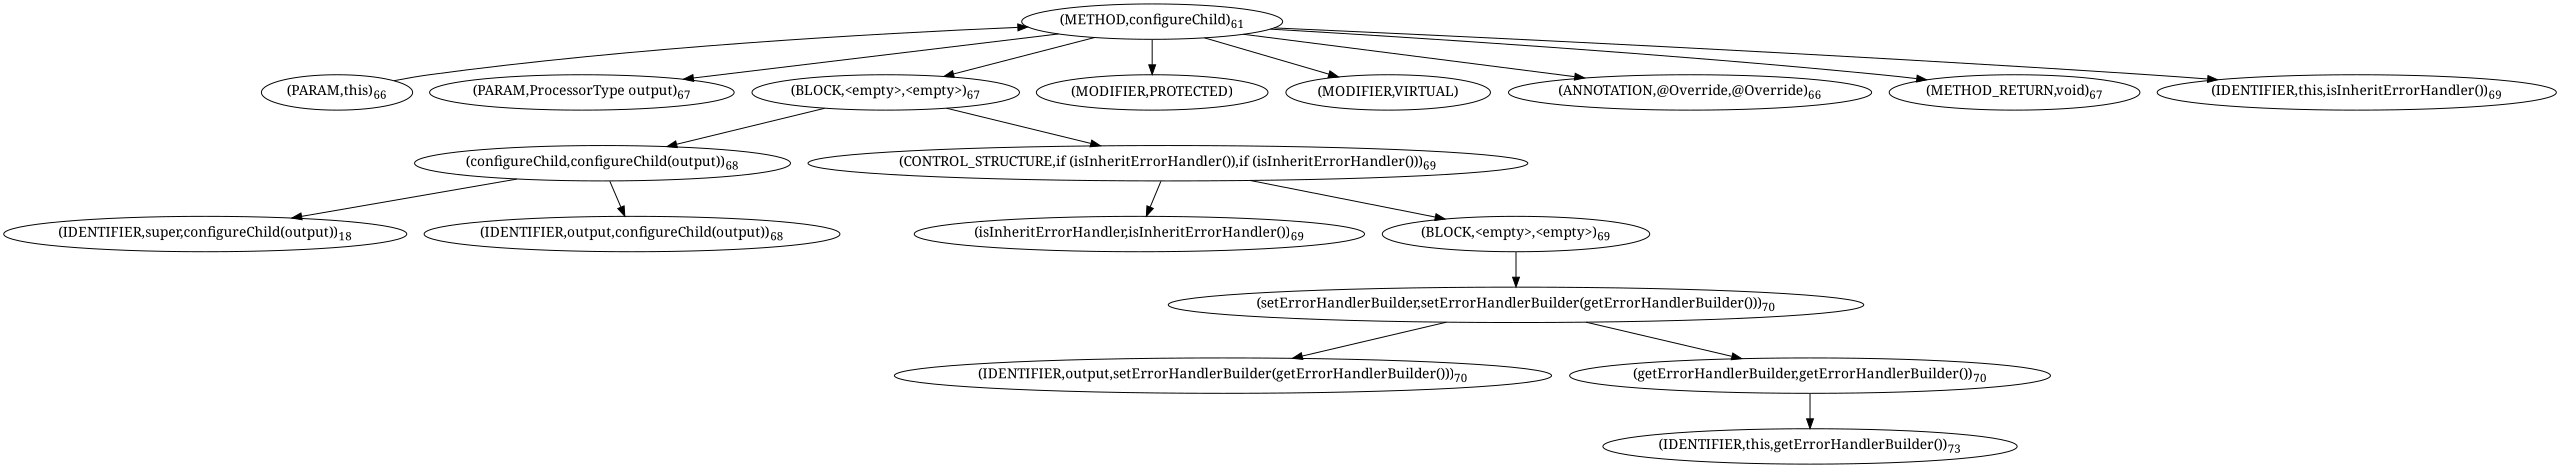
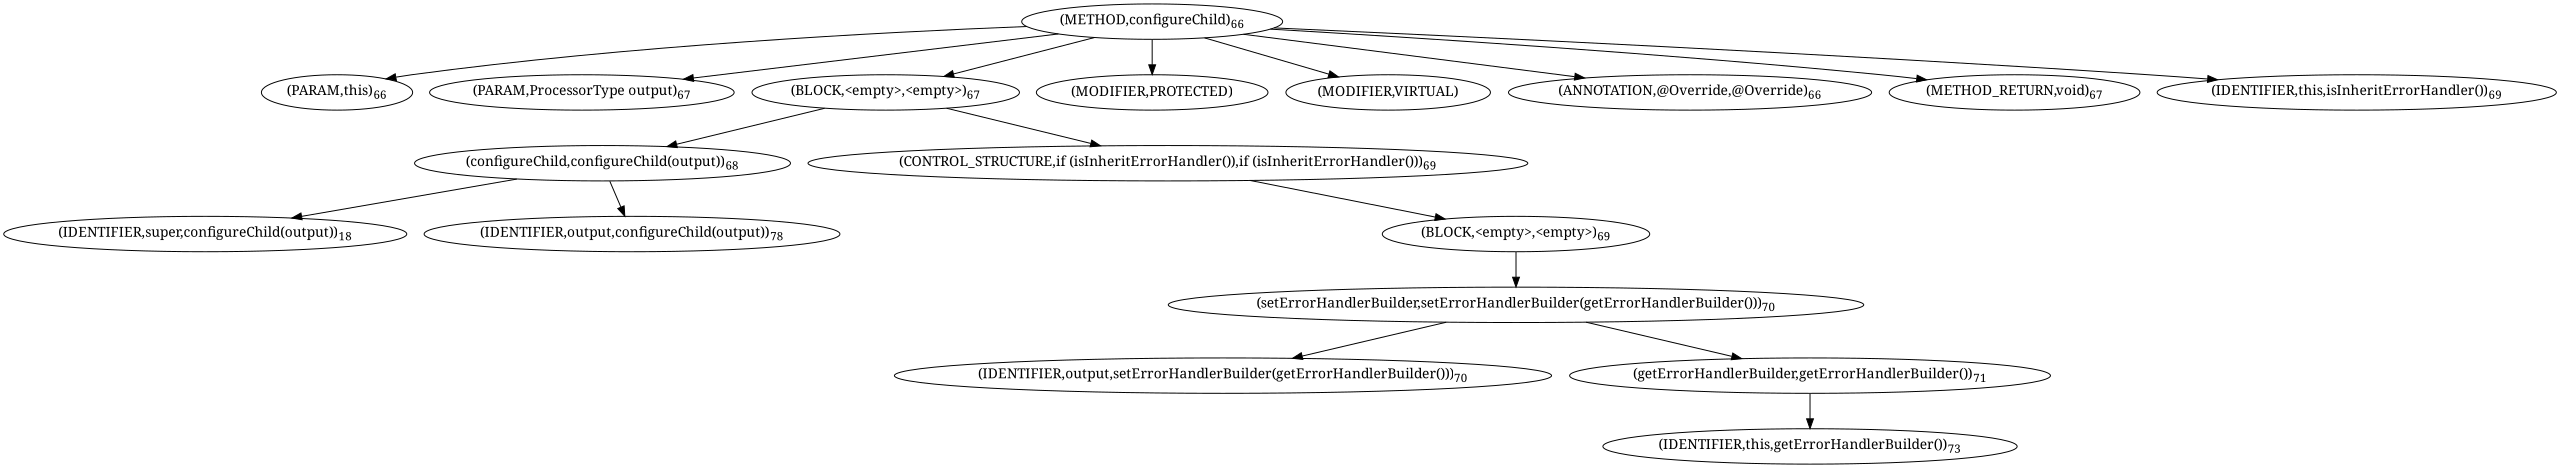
node "(METHOD,configureChild)": text "61" -> "66"
edge "(PARAM,this)" -> "(METHOD,configureChild)": reversed
node "(IDENTIFIER,output,configureChild(output))": text "68" -> "78"
node "(isInheritErrorHandler,isInheritErrorHandler())": removed
node "(getErrorHandlerBuilder,getErrorHandlerBuilder())": text "70" -> "71"
